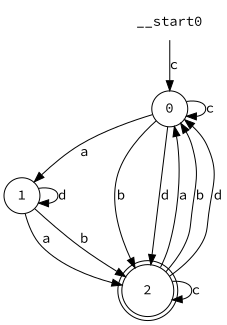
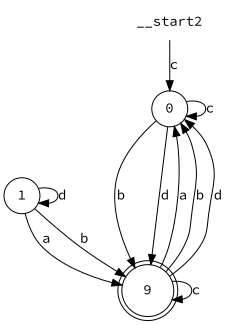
node "__start0": label "__start0" -> "__start2"
edge "0" -> "1": removed, label "a"
node "2": label "2" -> "9"
